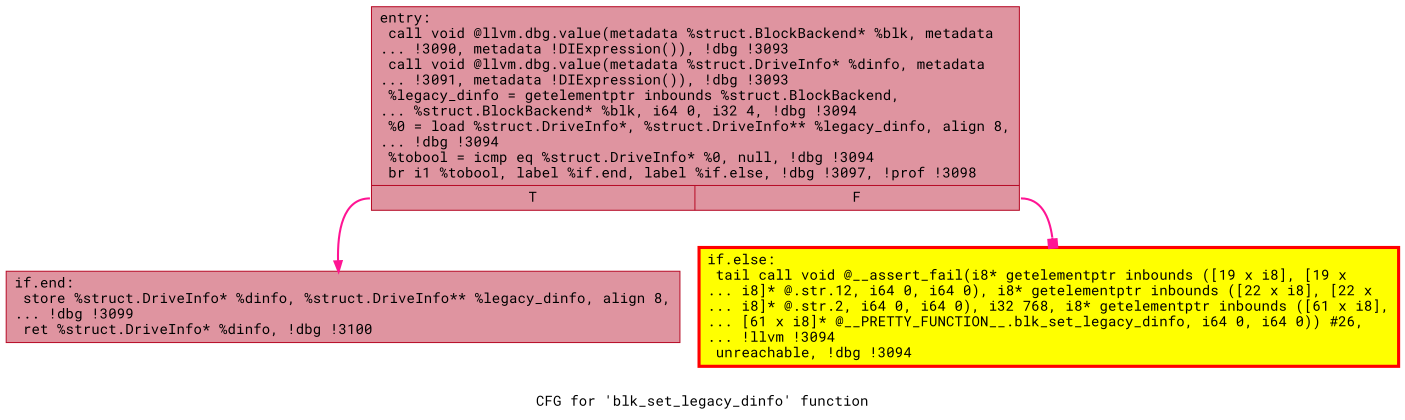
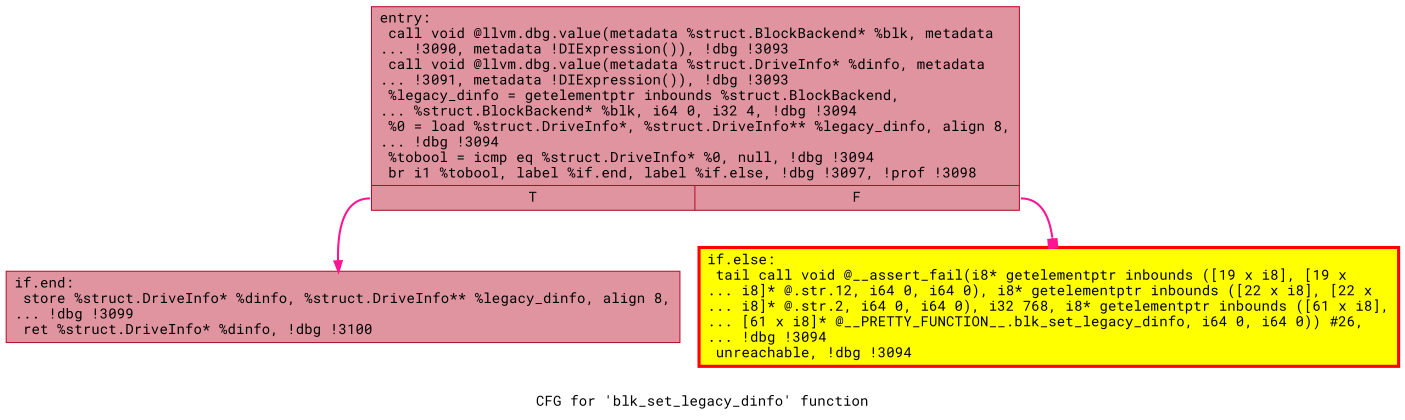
node "if.else:": text "... !llvm !3094" -> "... !dbg !3094"
